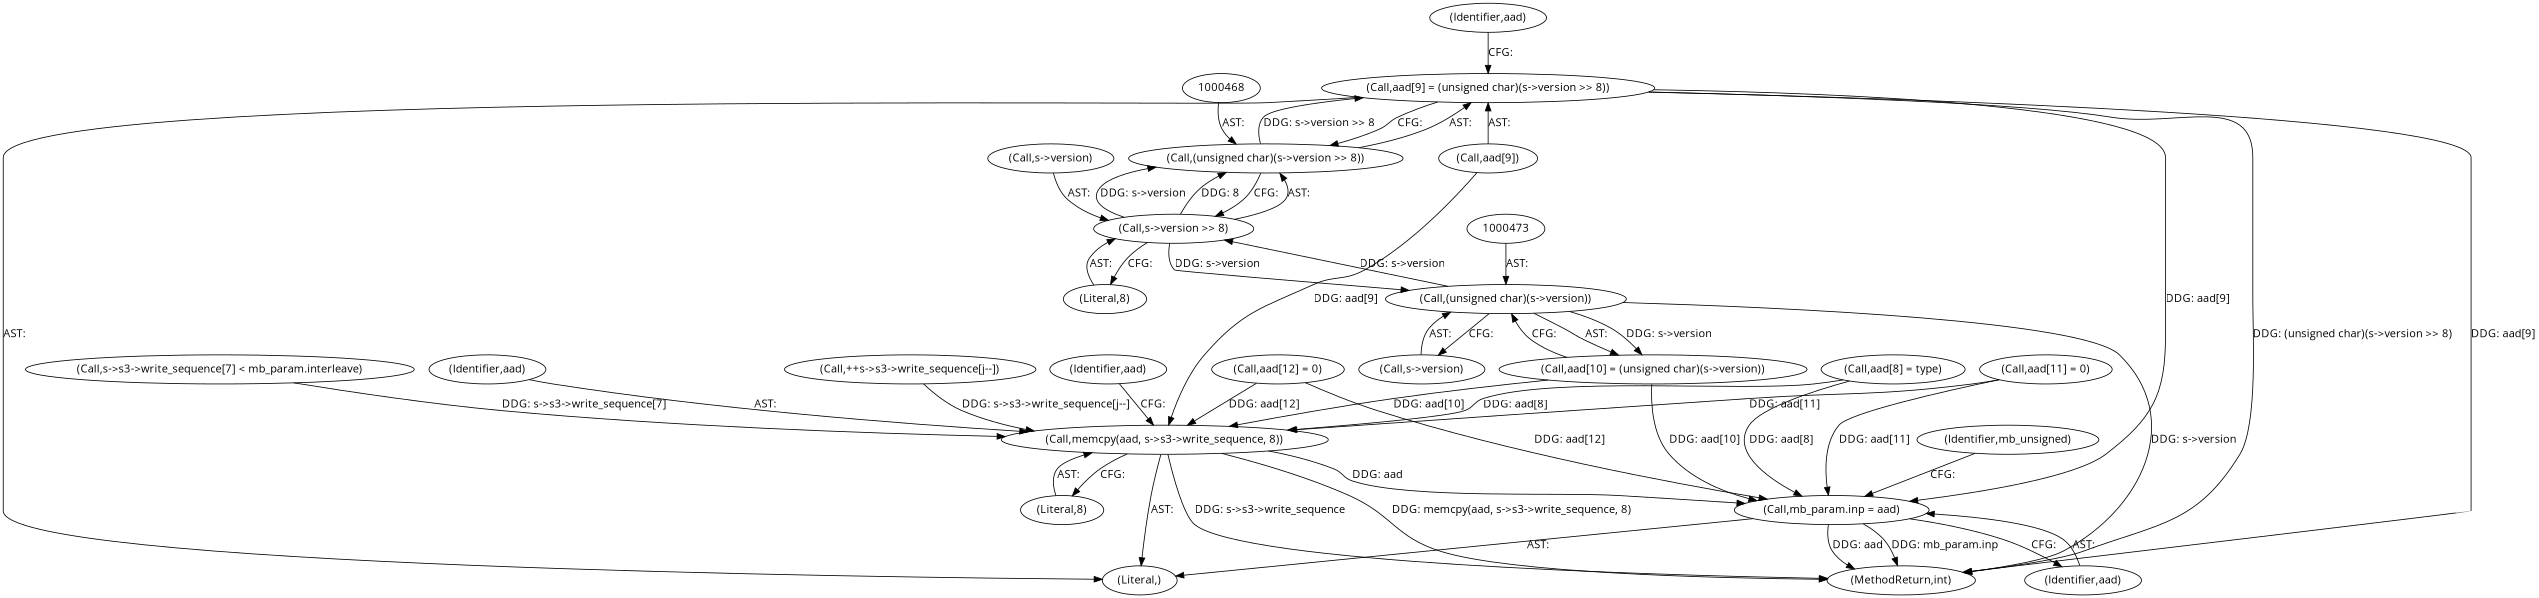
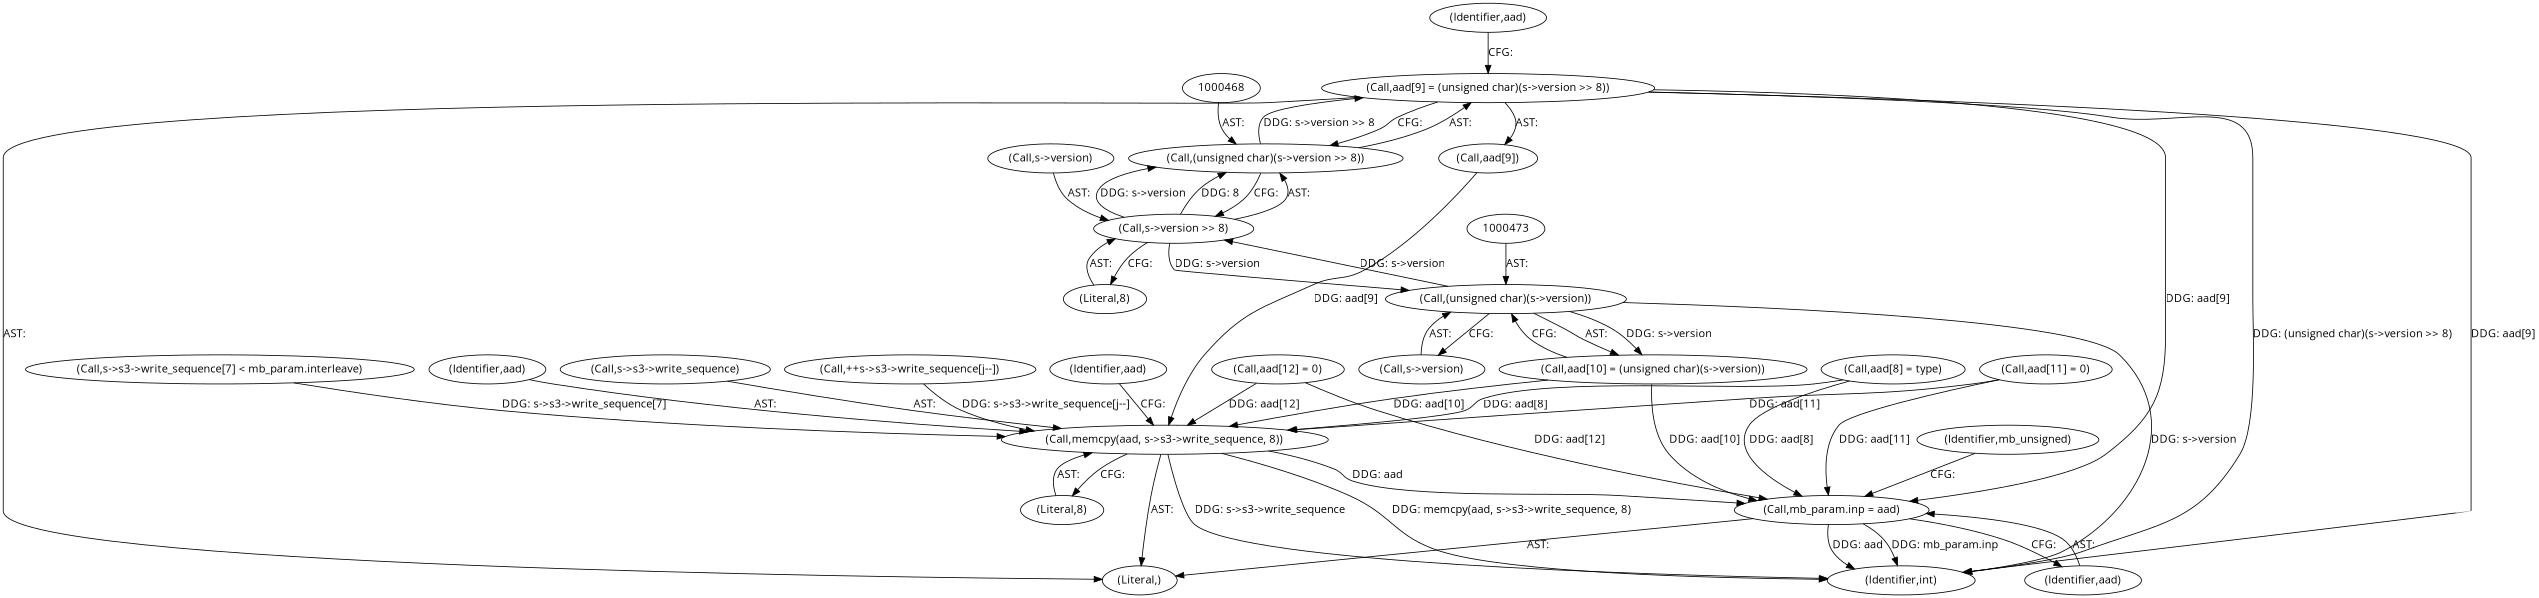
edge "(Call,aad[9])" -> "(Call,aad[9] = (unsigned char)(s->version >> 8))": reversed
node "(Call,s->s3->write_sequence)": added
node "(MethodReturn,int)": label "(MethodReturn,int)" -> "(Identifier,int)"
